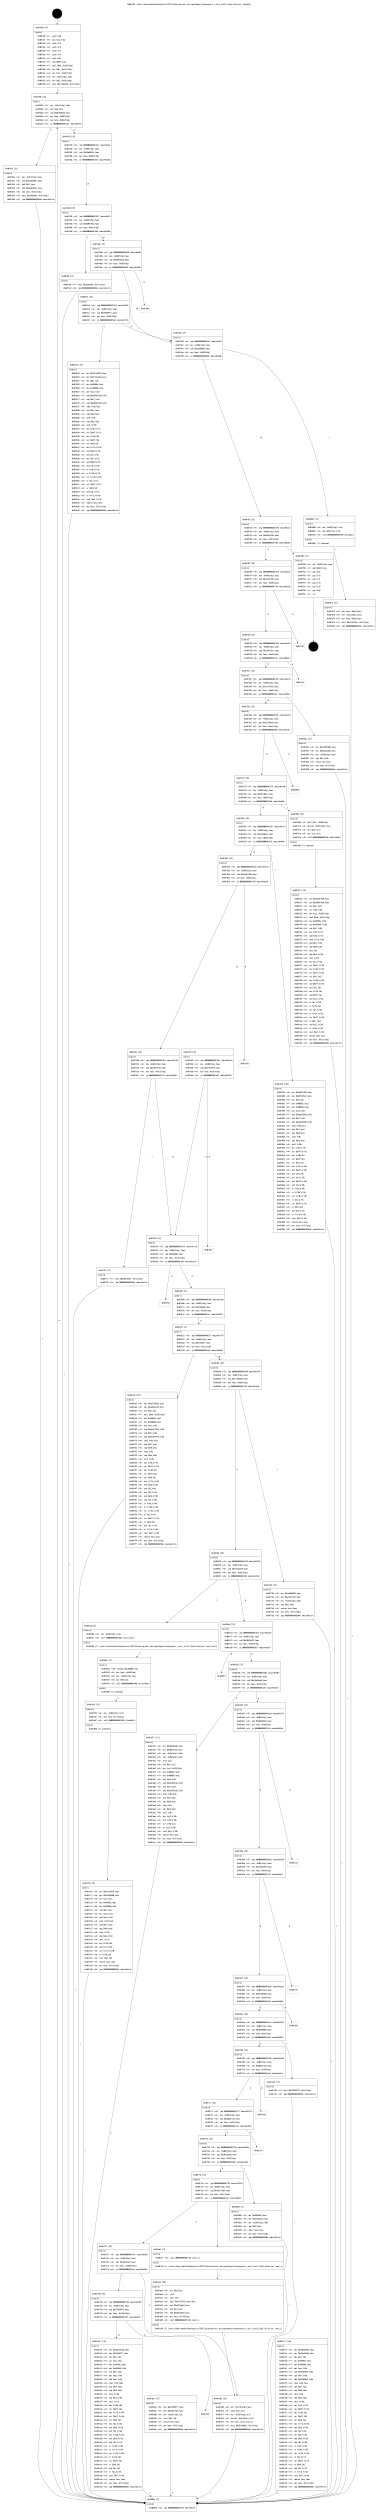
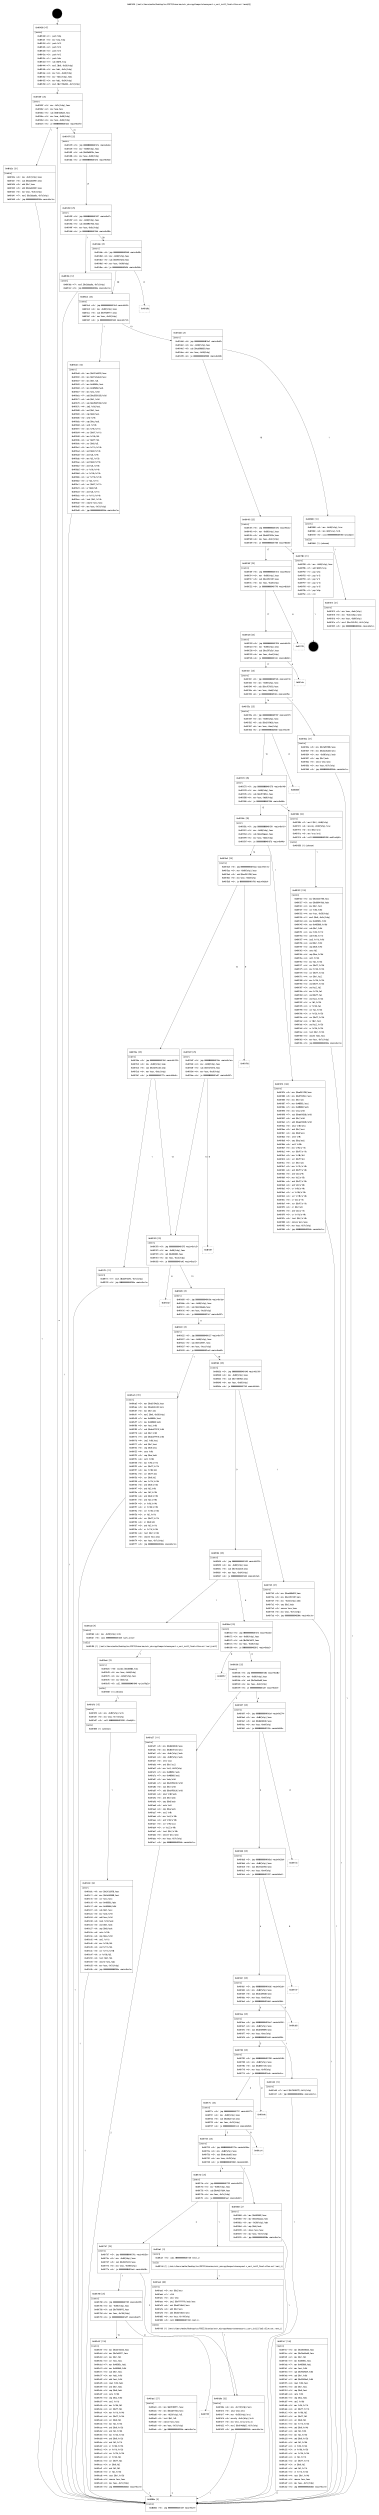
edge "0x4014ab [25]" -> "0x4014dd [25]": now "0x4014ab [25]" -> "0x4014c4 [25]"
